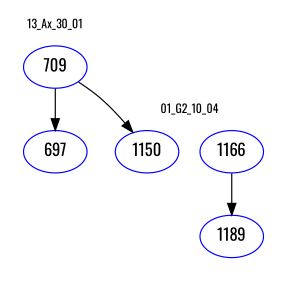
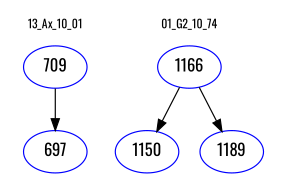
cluster "13_Ax_30_01": label "13_Ax_30_01" -> "13_Ax_10_01"
edge "709" -> "1150": now "1166" -> "1150"
cluster "01_G2_10_04": label "01_G2_10_04" -> "01_G2_10_74"
